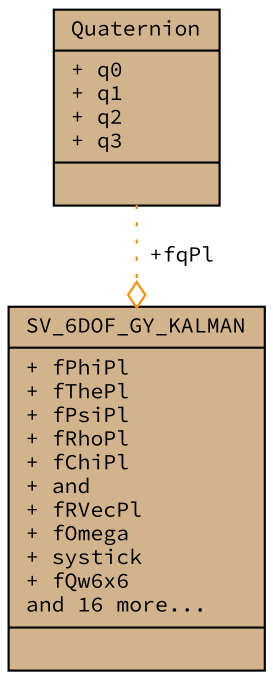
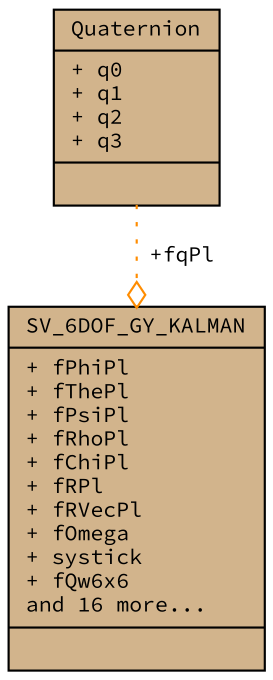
node "SV_6DOF_GY_KALMAN": text "+ and" -> "+ fRPl"
